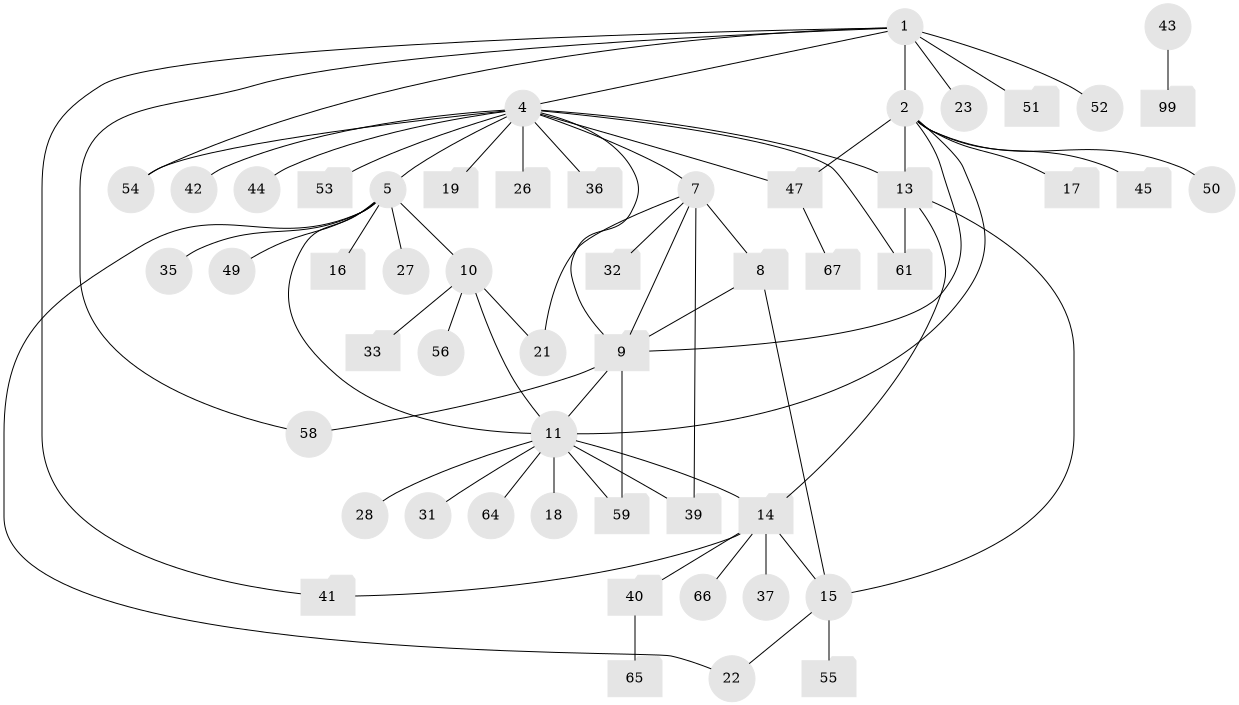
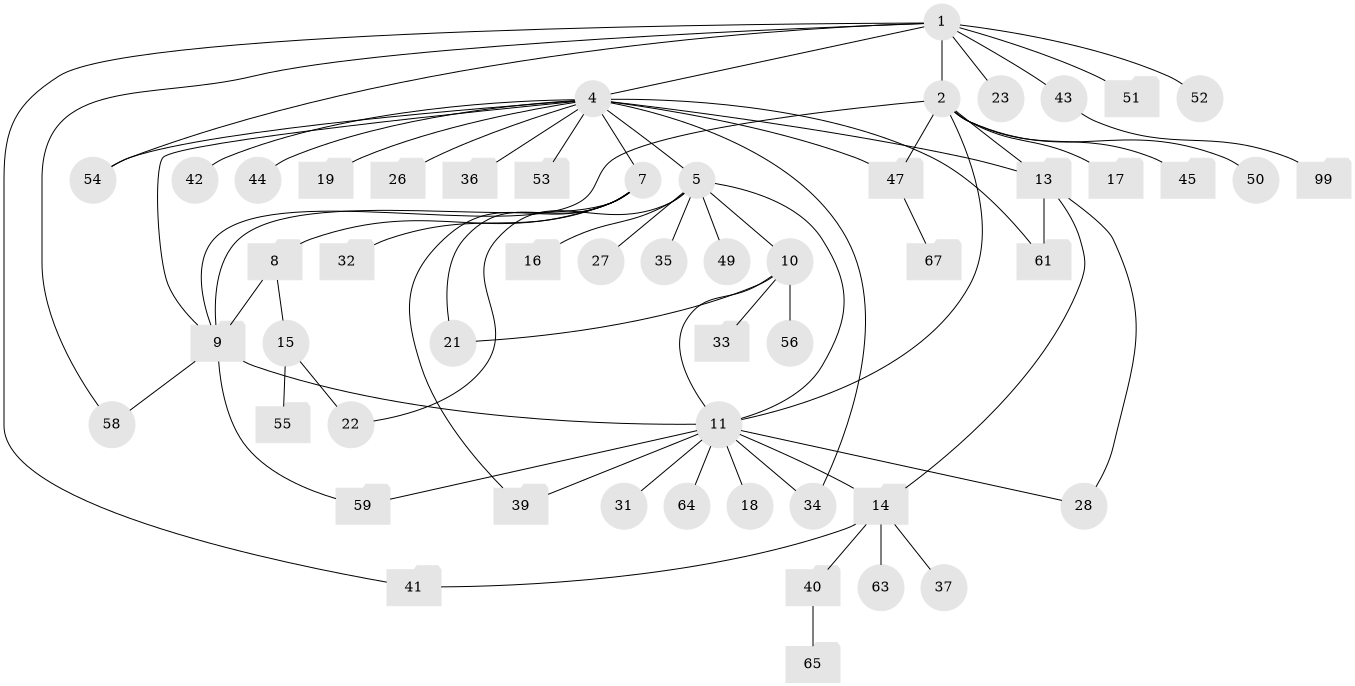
edge "1" -- "43": added
edge "13" -- "15": now "13" -- "28"
node "34": added
edge "14" -- "15": removed
node "66": label "66" -> "63"
